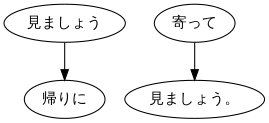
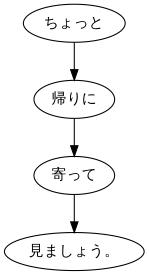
node "見ましょう": label "見ましょう" -> "ちょっと"
edge "帰りに" -> "寄って": added
